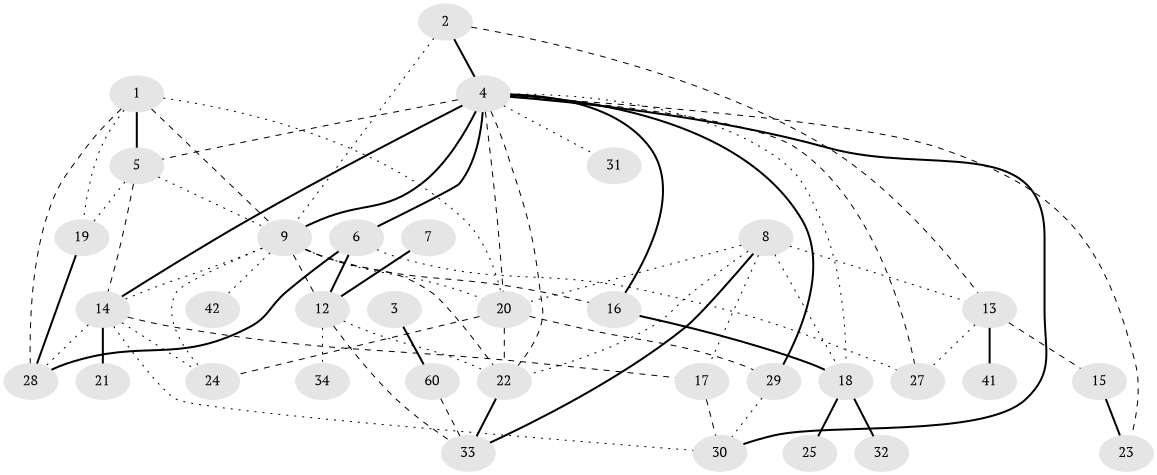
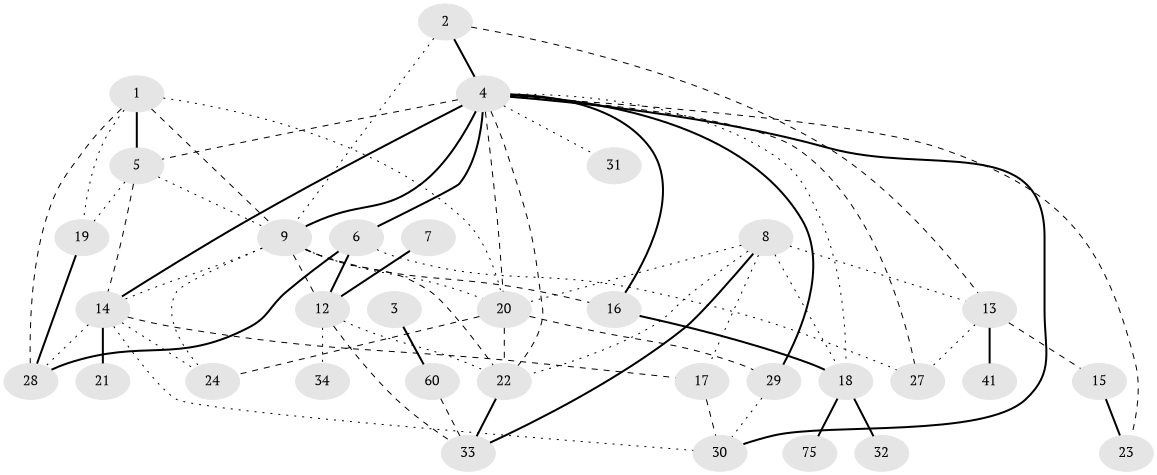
node "42": removed
node "25": label "25" -> "75"
